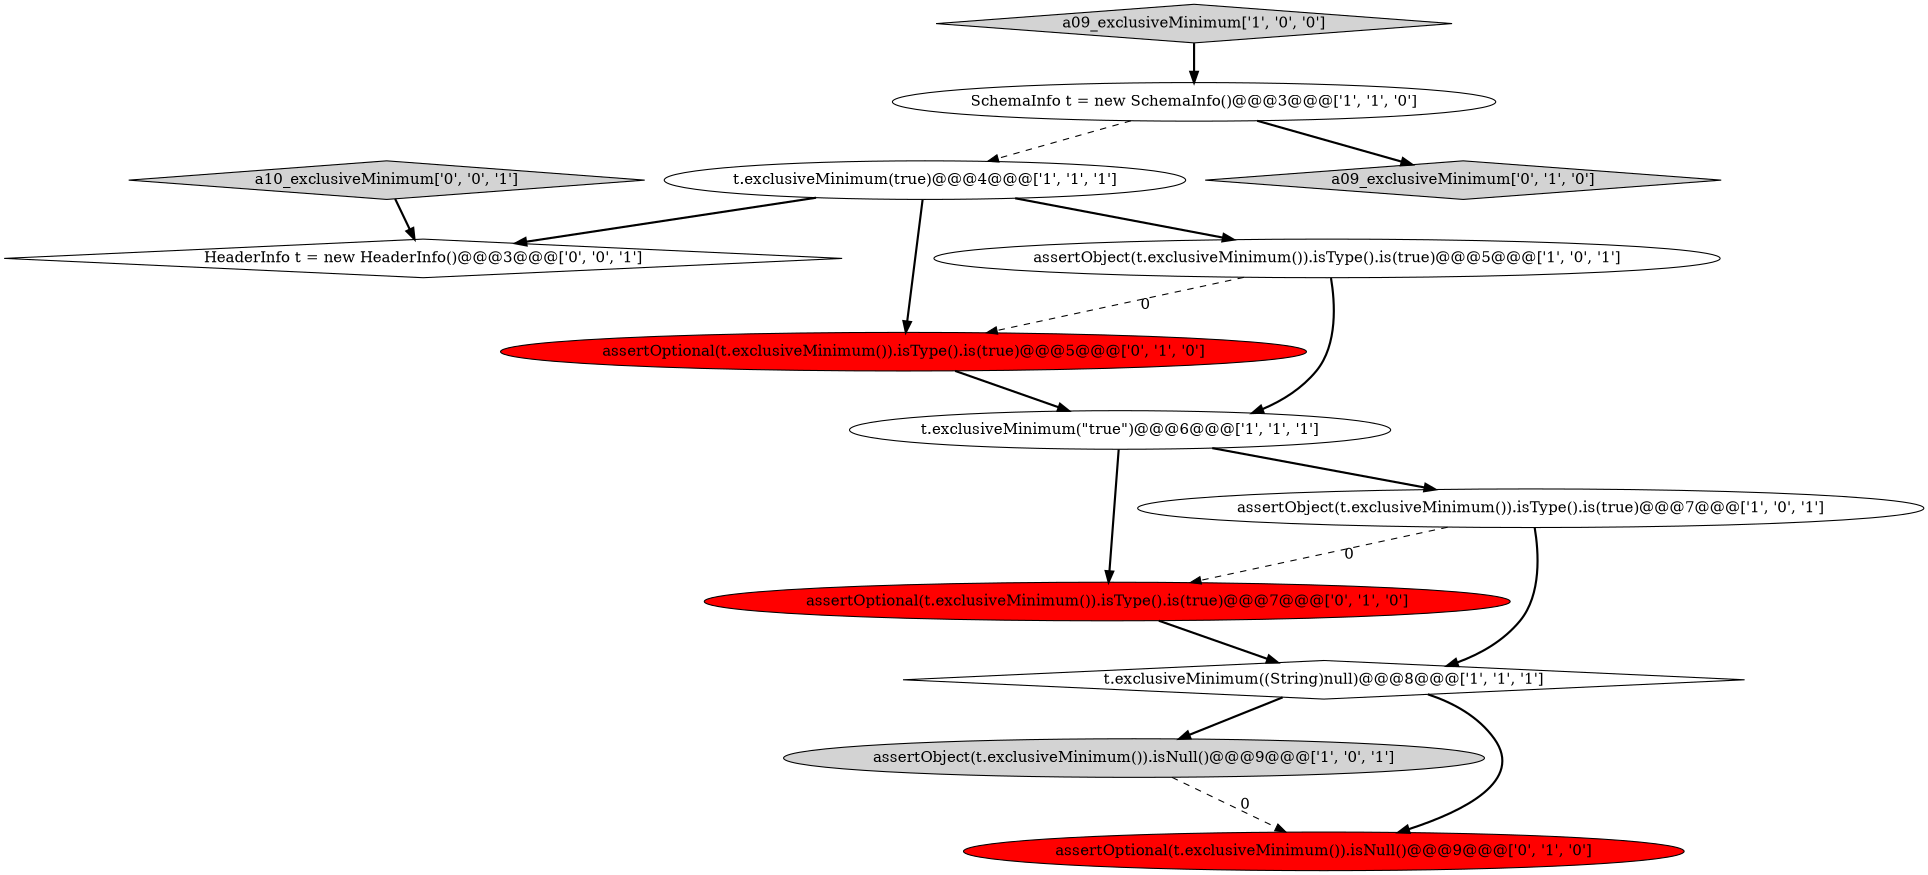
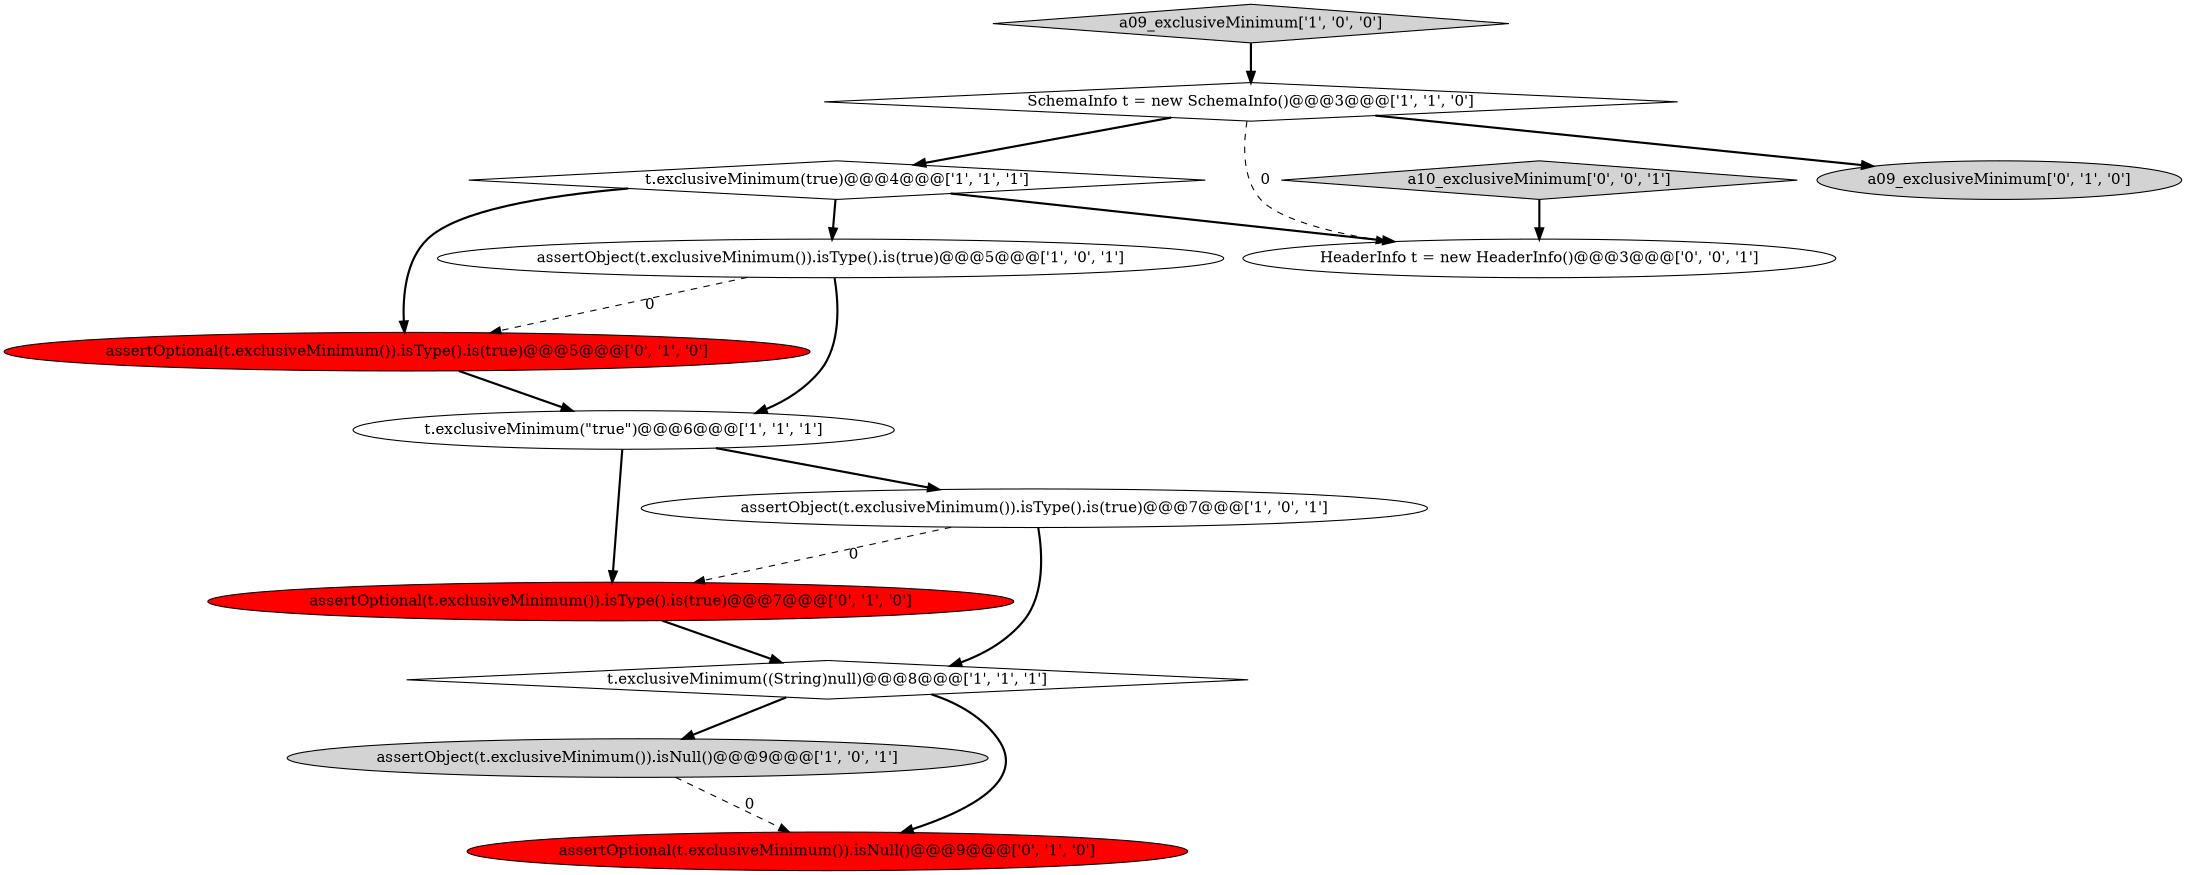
node "SchemaInfo t = new SchemaInfo()@@@3@@@['1', '1', '0']": shape ellipse -> diamond
edge "SchemaInfo t = new SchemaInfo()@@@3@@@['1', '1', '0']" -> "t.exclusiveMinimum(true)@@@4@@@['1', '1', '1']": style dashed -> bold
node "t.exclusiveMinimum(true)@@@4@@@['1', '1', '1']": shape ellipse -> diamond
node "a09_exclusiveMinimum['0', '1', '0']": shape diamond -> ellipse
edge "SchemaInfo t = new SchemaInfo()@@@3@@@['1', '1', '0']" -> "HeaderInfo t = new HeaderInfo()@@@3@@@['0', '0', '1']": added, label "0"
node "HeaderInfo t = new HeaderInfo()@@@3@@@['0', '0', '1']": shape diamond -> ellipse
